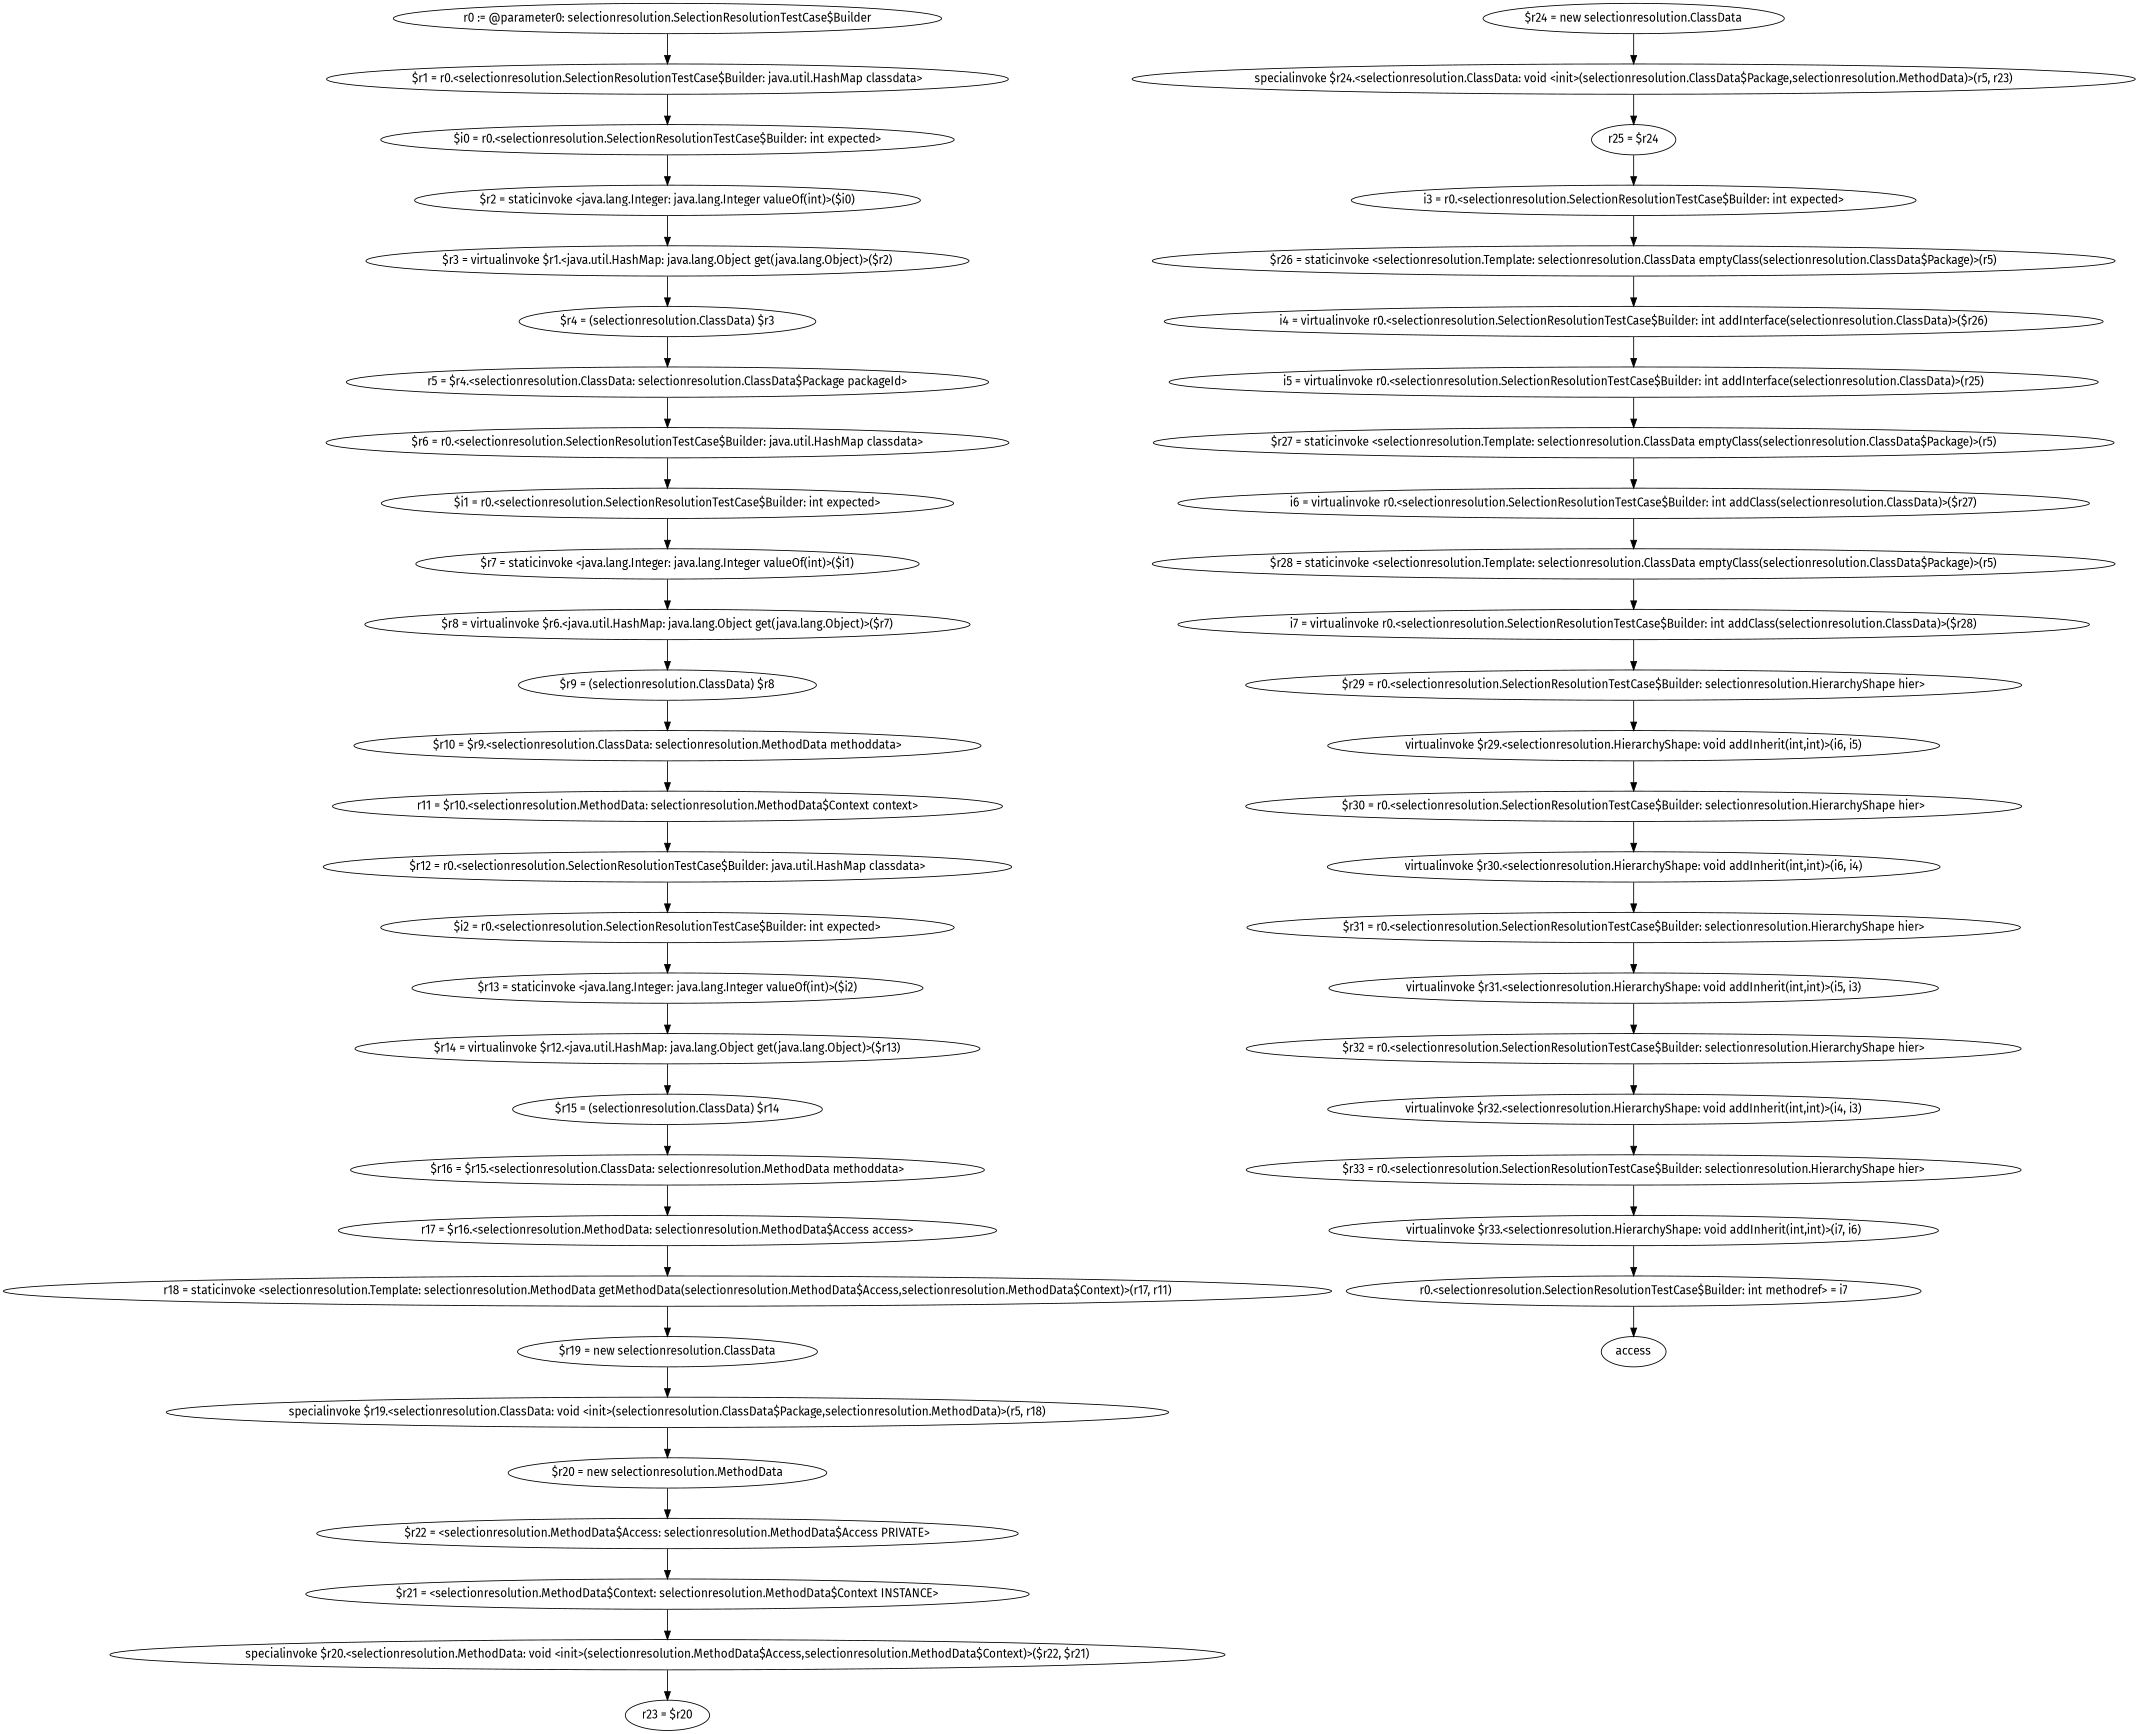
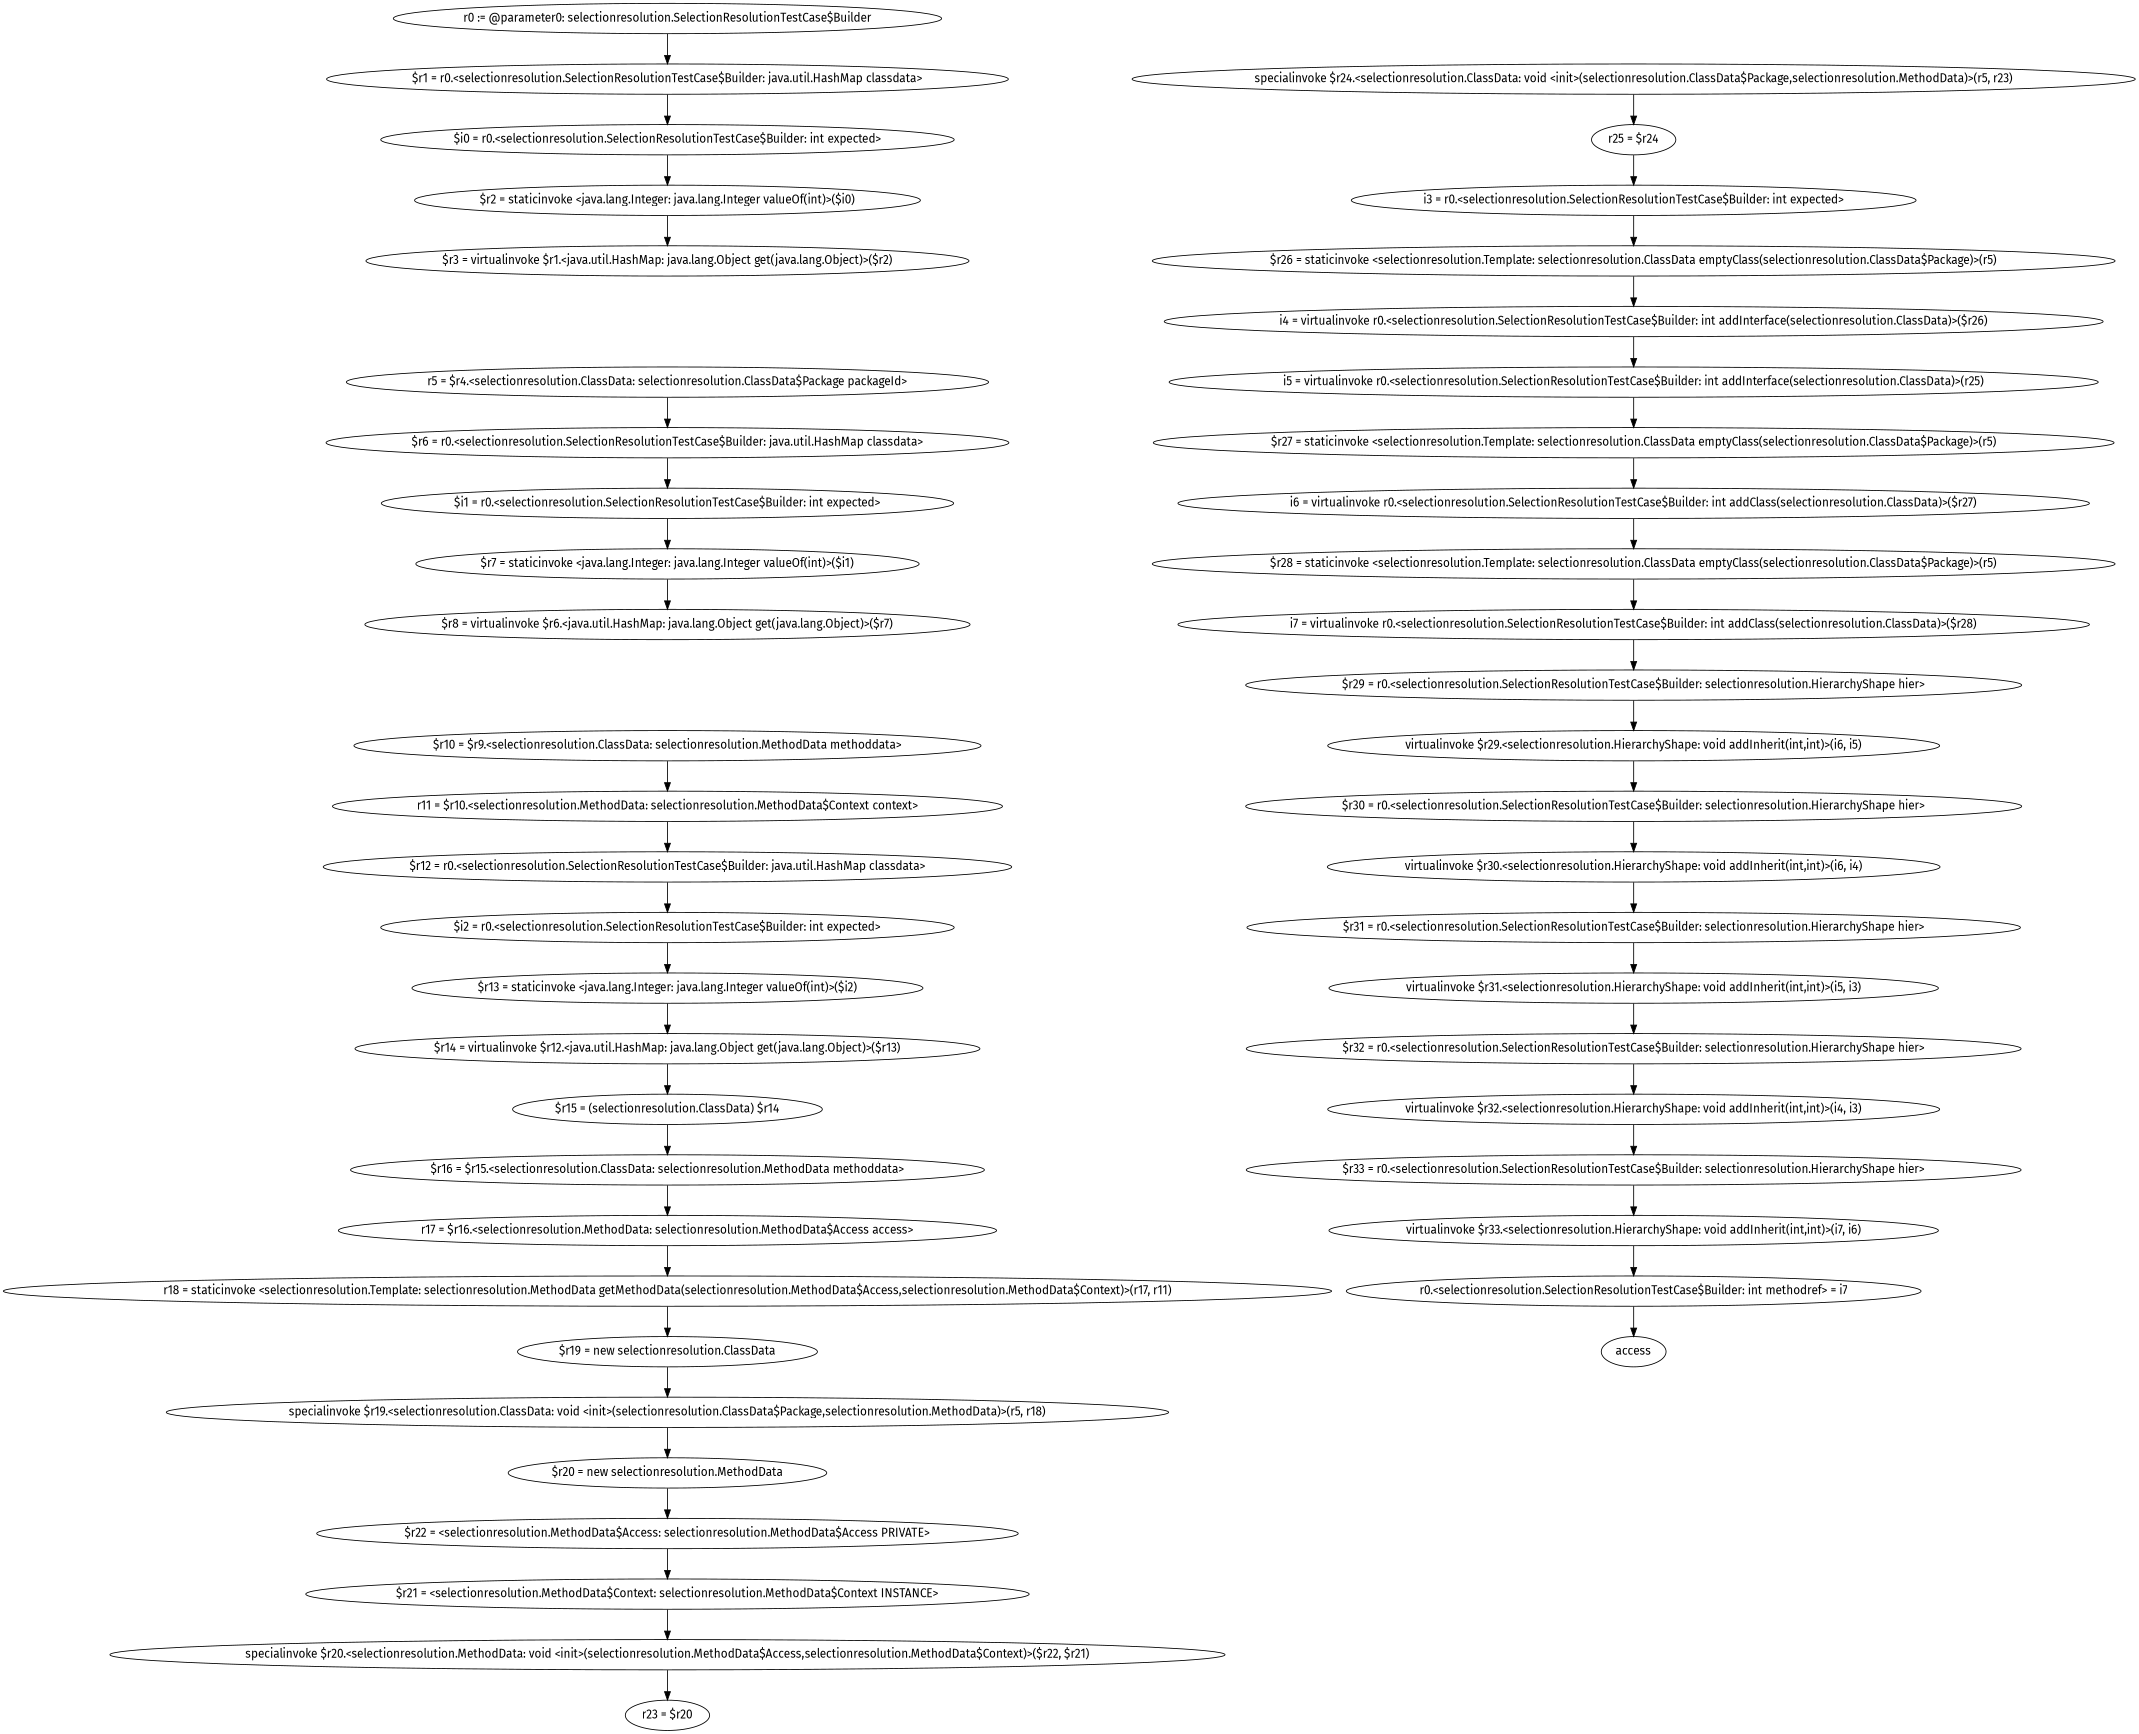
node "$r24 = new selectionresolution.ClassData": removed
node "$r4 = (selectionresolution.ClassData) $r3": removed
node "$r9 = (selectionresolution.ClassData) $r8": removed
